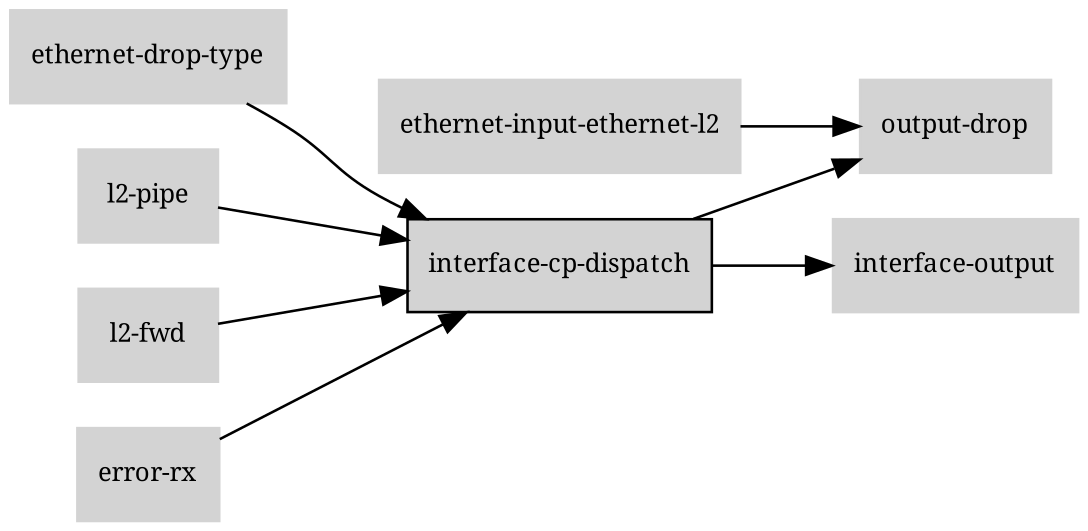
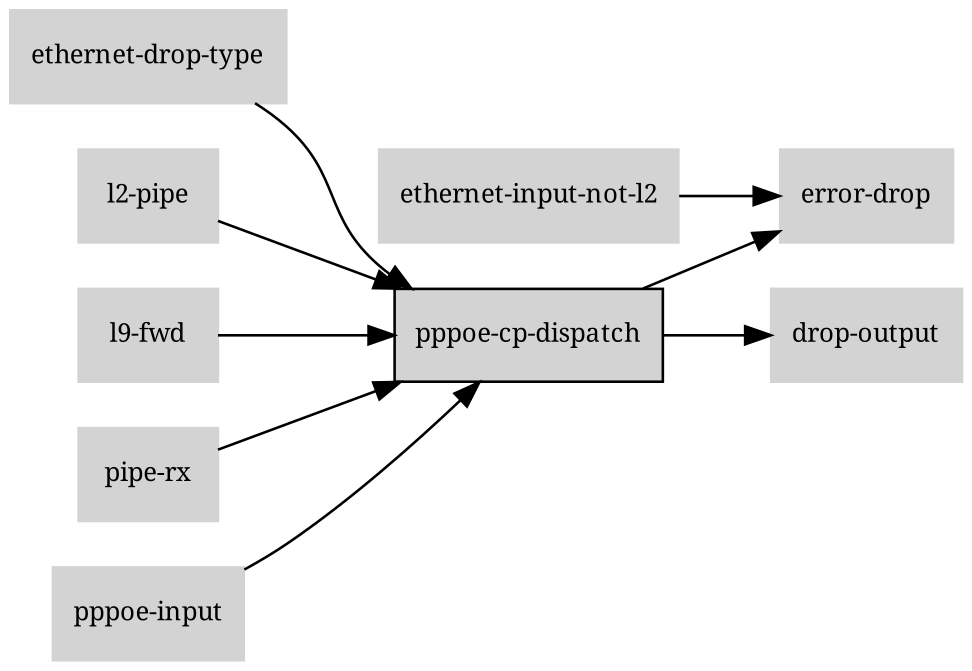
node "ethernet-input-ethernet-l2": label "ethernet-input-ethernet-l2" -> "ethernet-input-not-l2"
node "output-drop": label "output-drop" -> "error-drop"
node "interface-cp-dispatch": label "interface-cp-dispatch" -> "pppoe-cp-dispatch"
node "interface-output": label "interface-output" -> "drop-output"
node "l2-fwd": label "l2-fwd" -> "l9-fwd"
node "error-rx": label "error-rx" -> "pipe-rx"
node "pppoe-input": added
